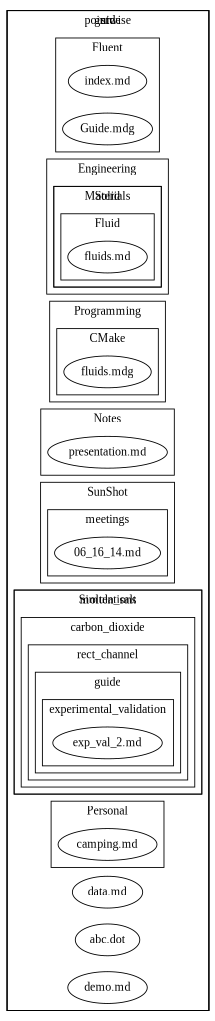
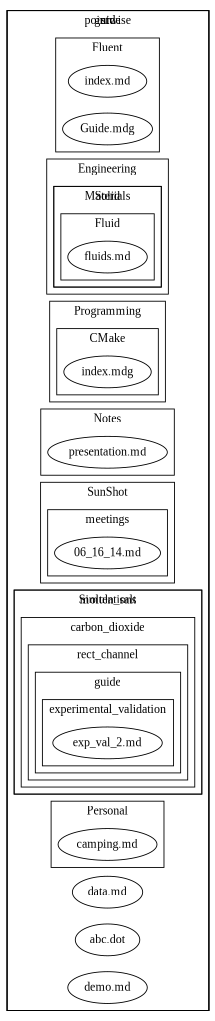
node "fluids.mdg": label "fluids.mdg" -> "index.mdg"
